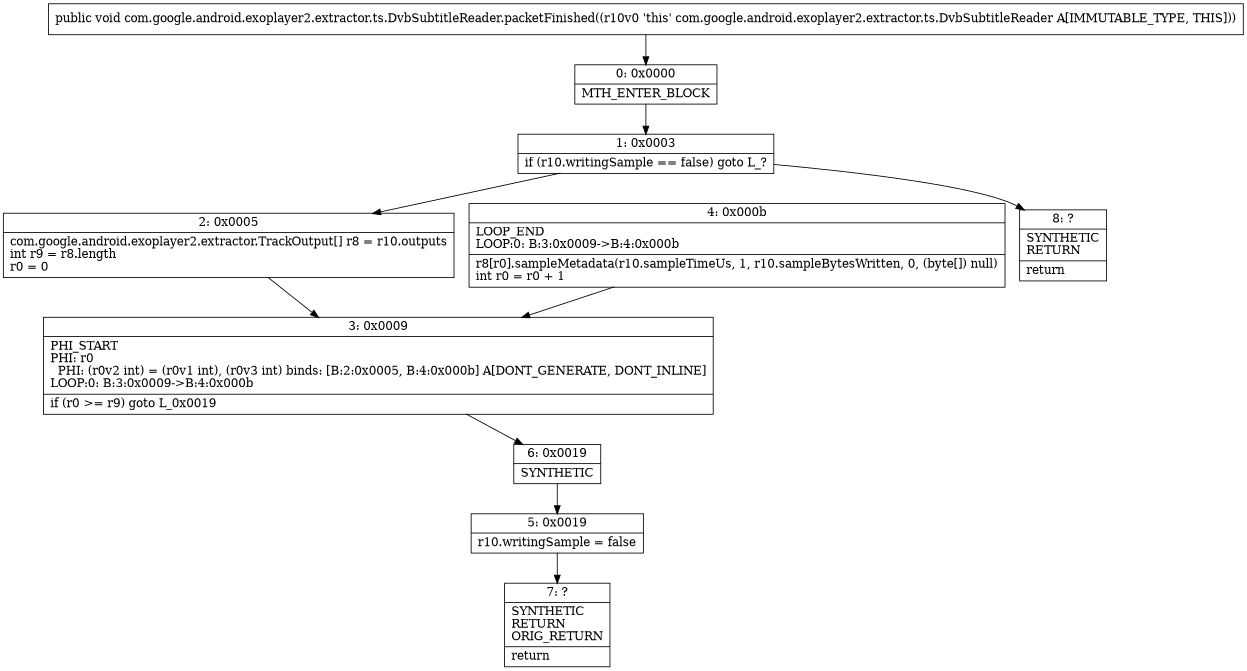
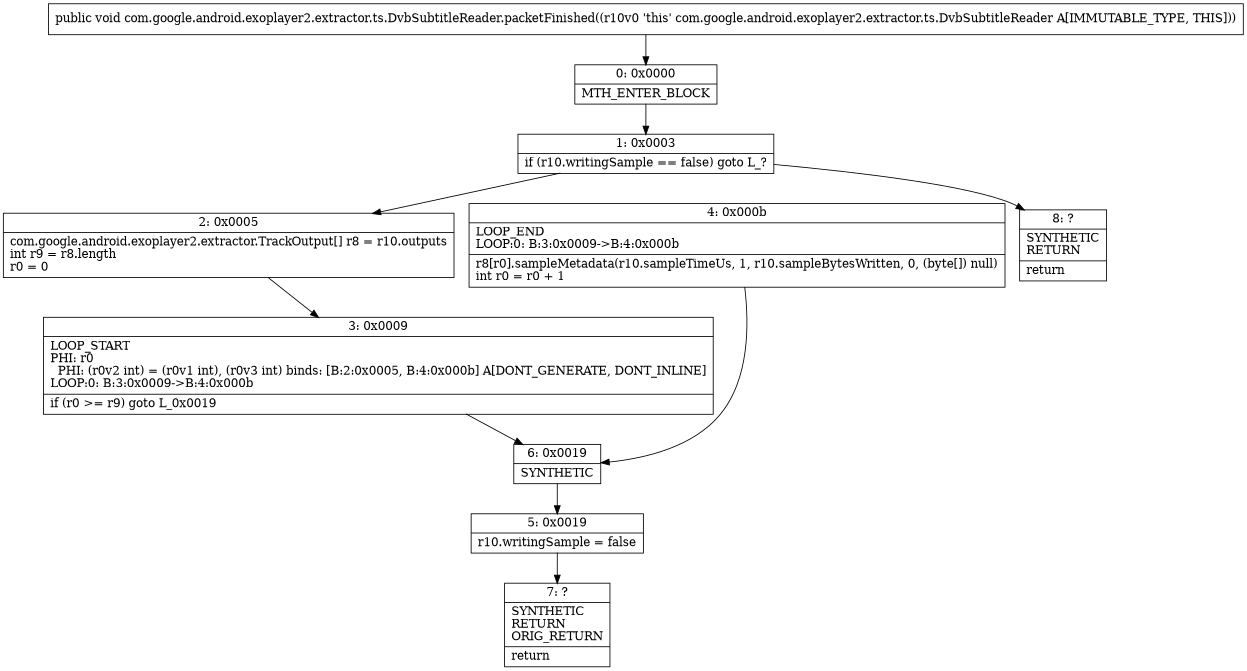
edge "4: 0x000b" -> "3: 0x0009": now "4: 0x000b" -> "6: 0x0019"
node "3: 0x0009": text "PHI_START" -> "LOOP_START"
